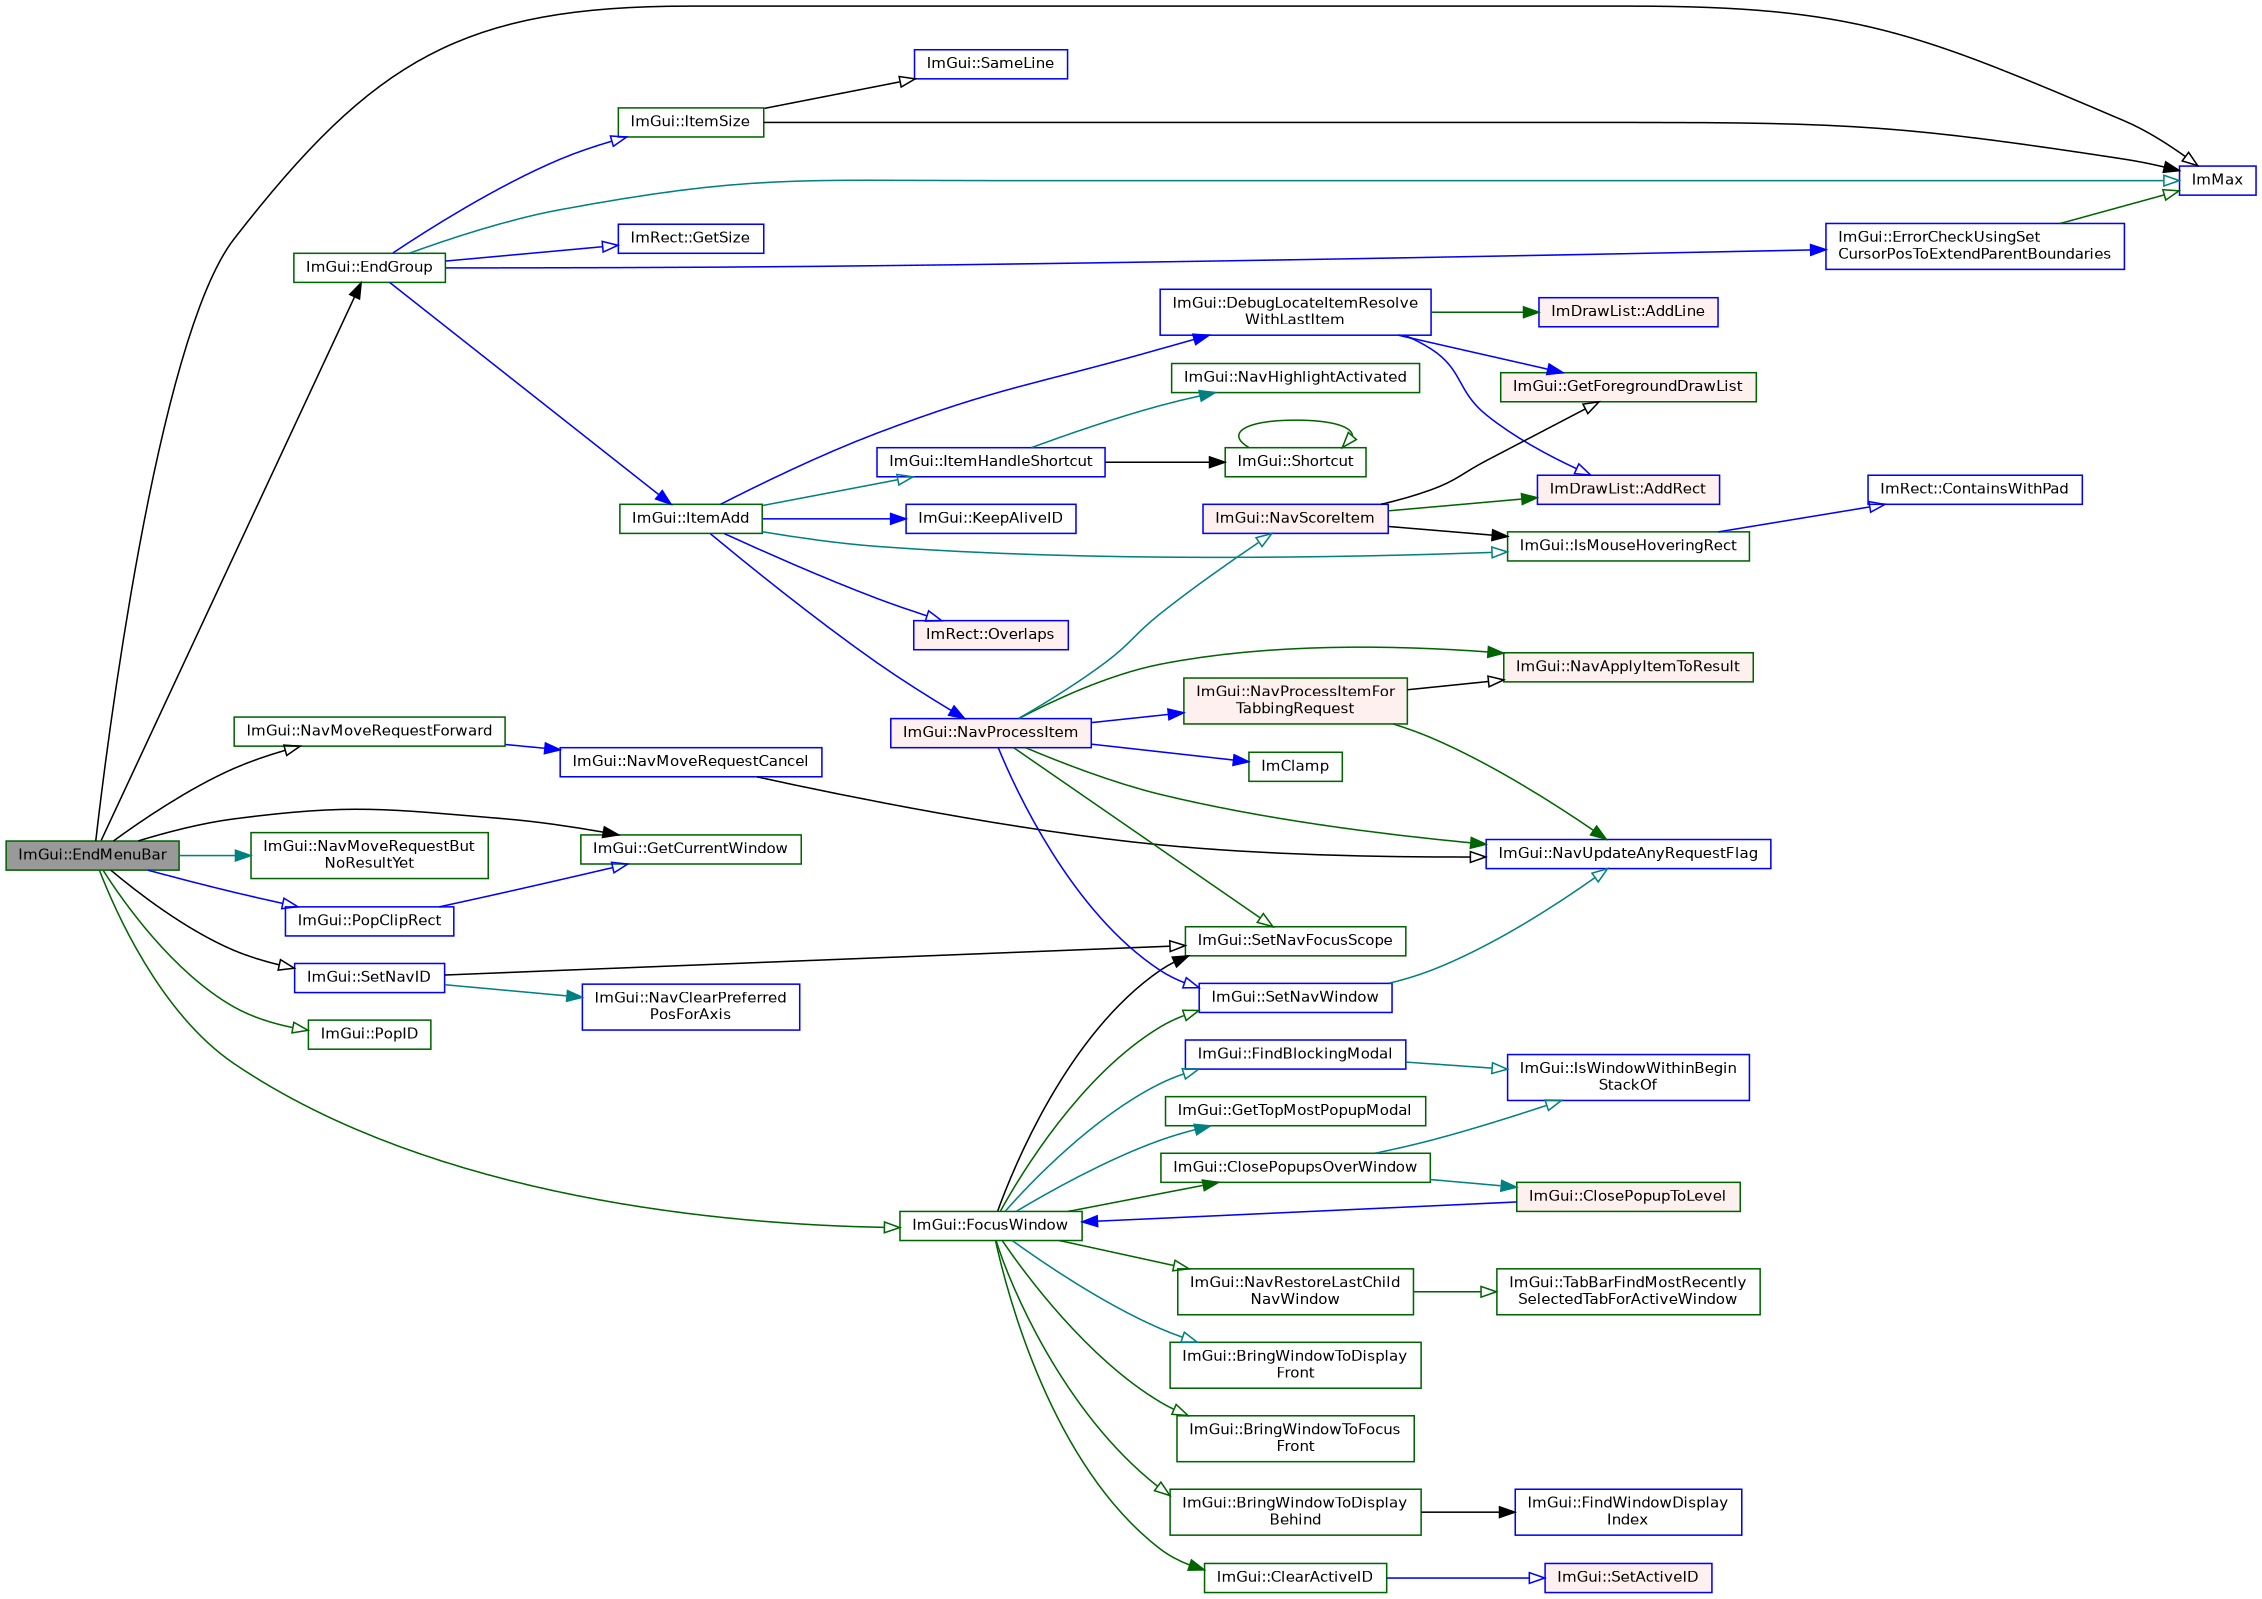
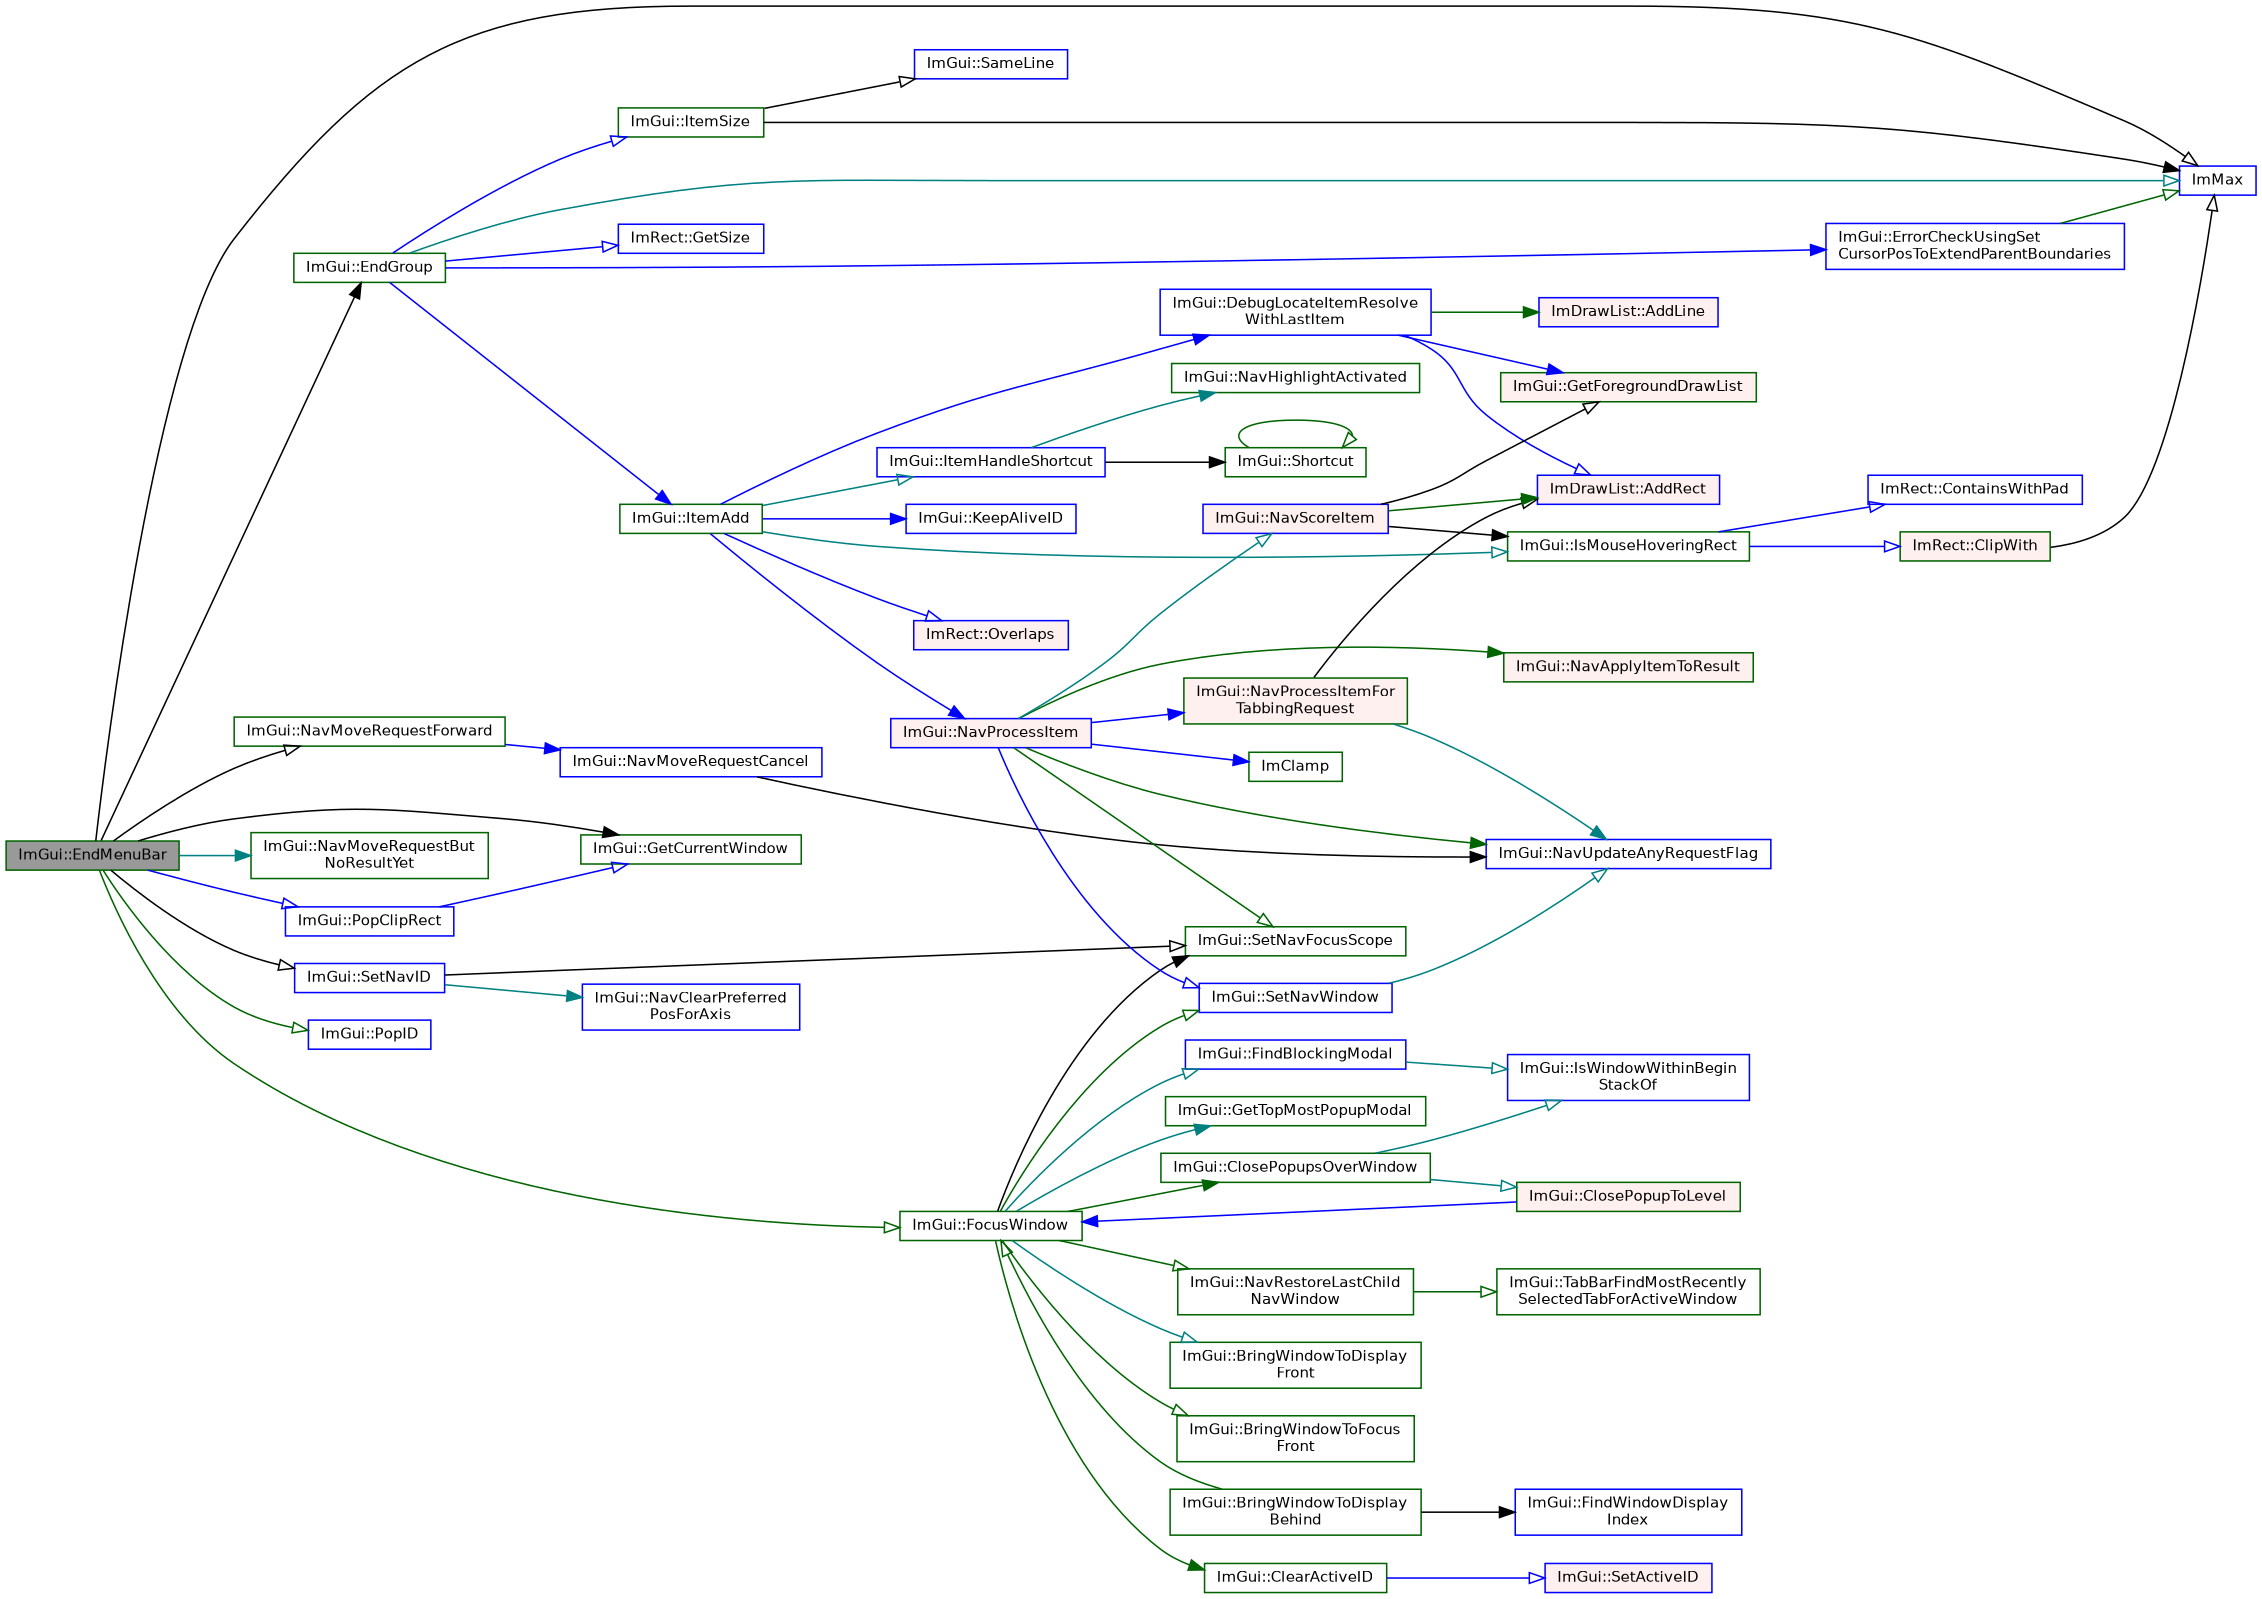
node "ImRect::ClipWith": added
edge "ImGui::NavProcessItemFor TabbingRequest" -> "ImGui::NavApplyItemToResult": now "ImGui::NavProcessItemFor TabbingRequest" -> "ImDrawList::AddRect"
edge "ImGui::NavProcessItemFor TabbingRequest" -> "ImGui::NavUpdateAnyRequestFlag": color darkgreen -> teal
edge "ImGui::NavMoveRequestCancel" -> "ImGui::NavUpdateAnyRequestFlag": arrowhead onormal -> normal
node "ImGui::PopID": color darkgreen -> blue
edge "ImGui::ClosePopupsOverWindow" -> "ImGui::ClosePopupToLevel": arrowhead normal -> onormal
edge "ImGui::FocusWindow" -> "ImGui::BringWindowToDisplay Behind": reversed
